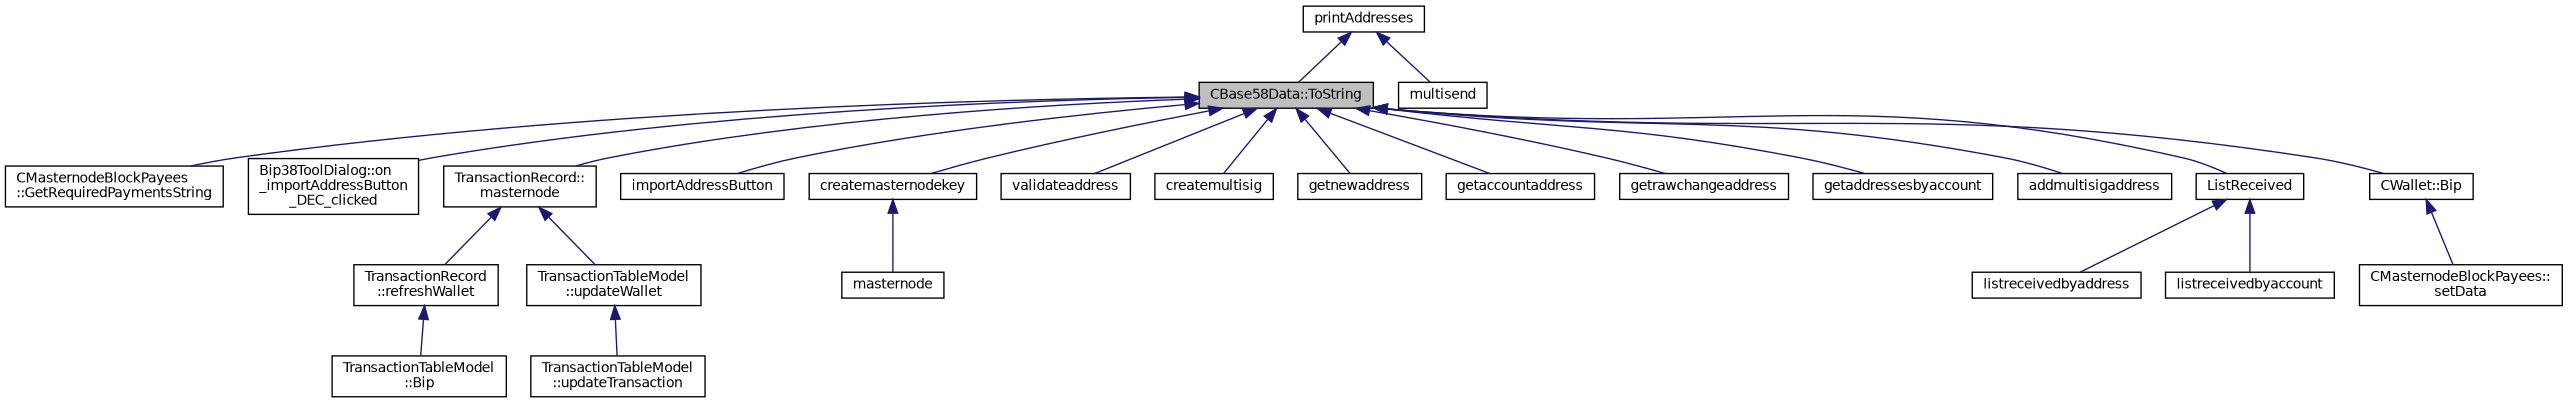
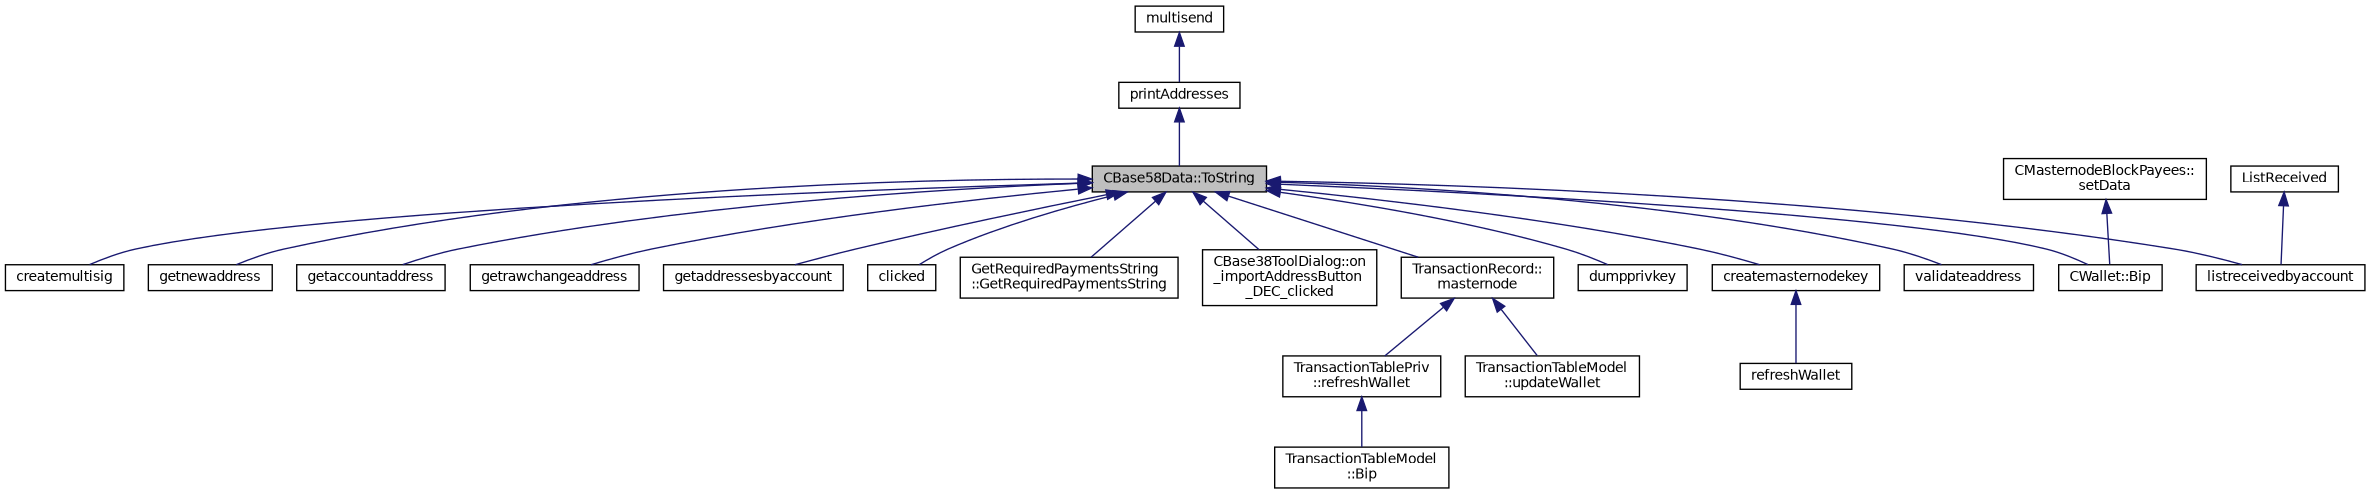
edge "multisend" -> "printAddresses": reversed
edge "ListReceived" -> "CBase58Data::ToString": now "listreceivedbyaccount" -> "CBase58Data::ToString"
node "CMasternodeBlockPayees ::GetRequiredPaymentsString": label "CMasternodeBlockPayees ::GetRequiredPaymentsString" -> "GetRequiredPaymentsString ::GetRequiredPaymentsString"
node "Bip38ToolDialog::on _importAddressButton _DEC_clicked": label "Bip38ToolDialog::on _importAddressButton _DEC_clicked" -> "CBase38ToolDialog::on _importAddressButton _DEC_clicked"
node "importAddressButton": label "importAddressButton" -> "dumpprivkey"
node "addmultisigaddress": label "addmultisigaddress" -> "clicked"
edge "CMasternodeBlockPayees:: setData" -> "CWallet::Bip": reversed
node "TransactionRecord ::refreshWallet": label "TransactionRecord ::refreshWallet" -> "TransactionTablePriv ::refreshWallet"
node "masternode": label "masternode" -> "refreshWallet"
node "listreceivedbyaddress": removed
node "TransactionTableModel ::updateTransaction": removed
